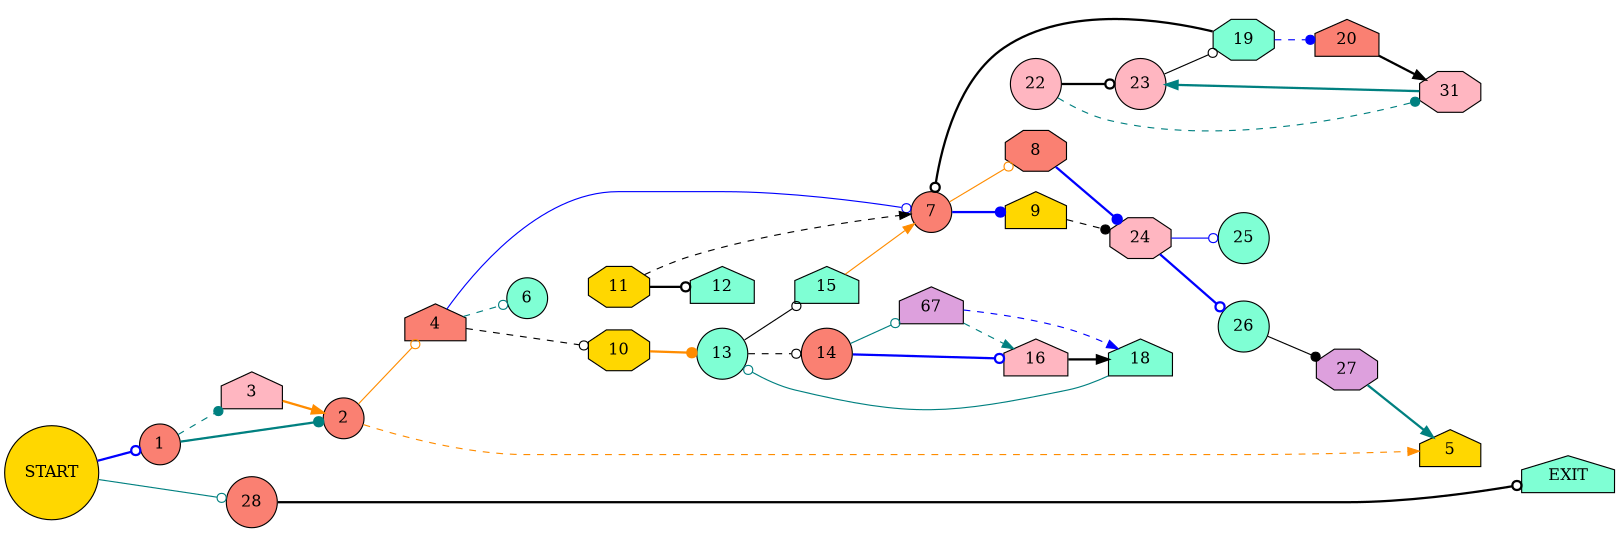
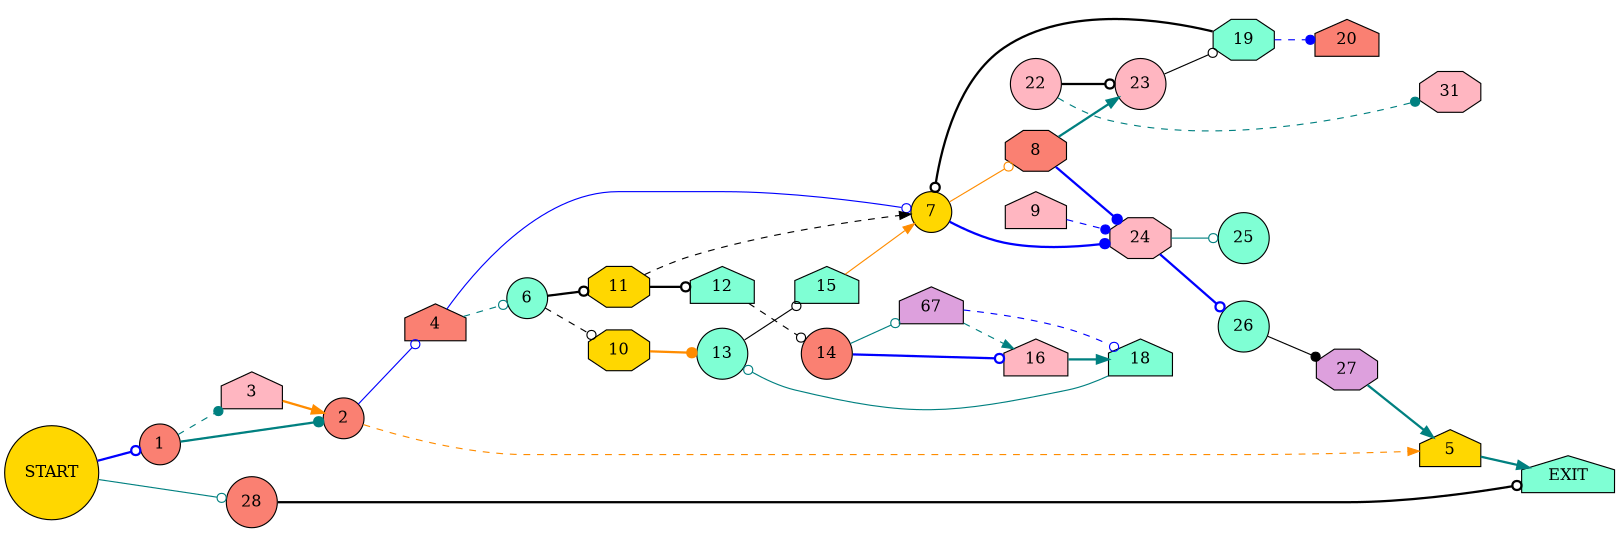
edge "20" -> "31": removed
edge "31" -> "23": now "8" -> "23"
node "7": fillcolor salmon -> gold
edge "7" -> "9": now "7" -> "24"
node "9": fillcolor gold -> lightpink
edge "9" -> "24": color black -> blue
edge "24" -> "25": color blue -> teal
edge "6" -> "11": added
edge "67" -> "18": arrowhead normal -> odot
edge "4" -> "10": now "6" -> "10"
edge "13" -> "14": now "12" -> "14"
edge "16" -> "18": color black -> teal
edge "2" -> "4": color darkorange -> blue
edge "5" -> "EXIT": added
